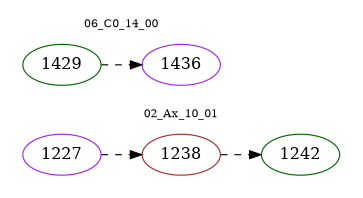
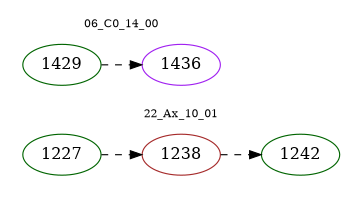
cluster "02_Ax_10_01": label "02_Ax_10_01" -> "22_Ax_10_01"
node "1227": color purple -> darkgreen
